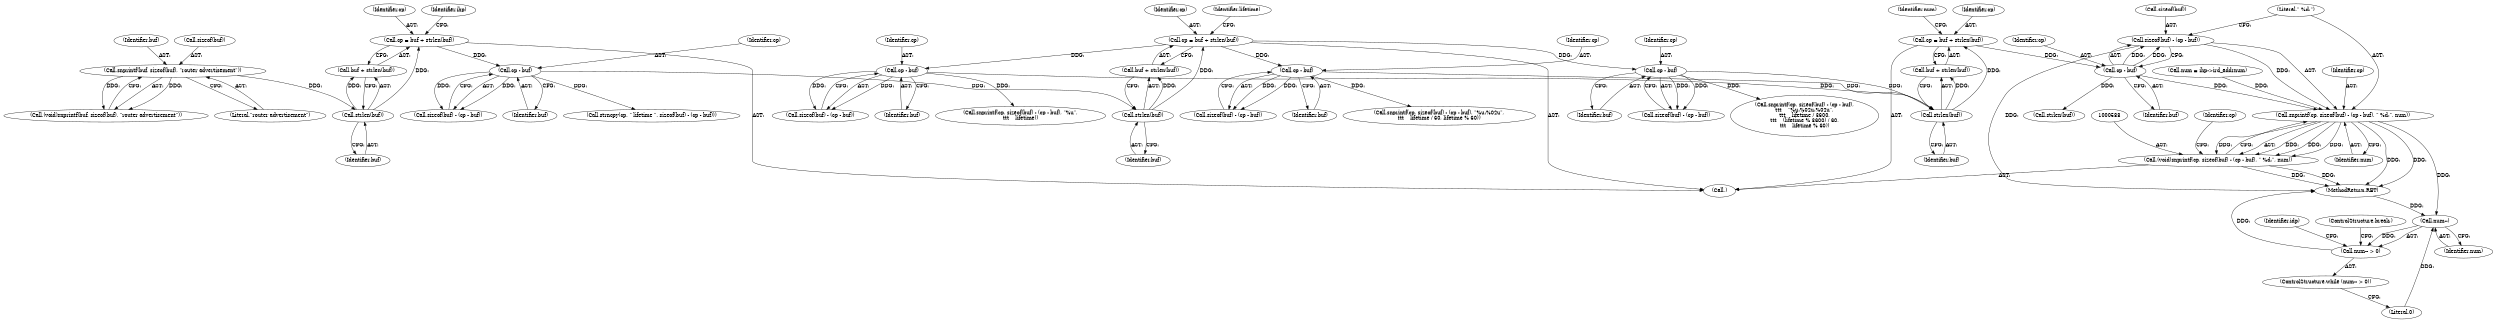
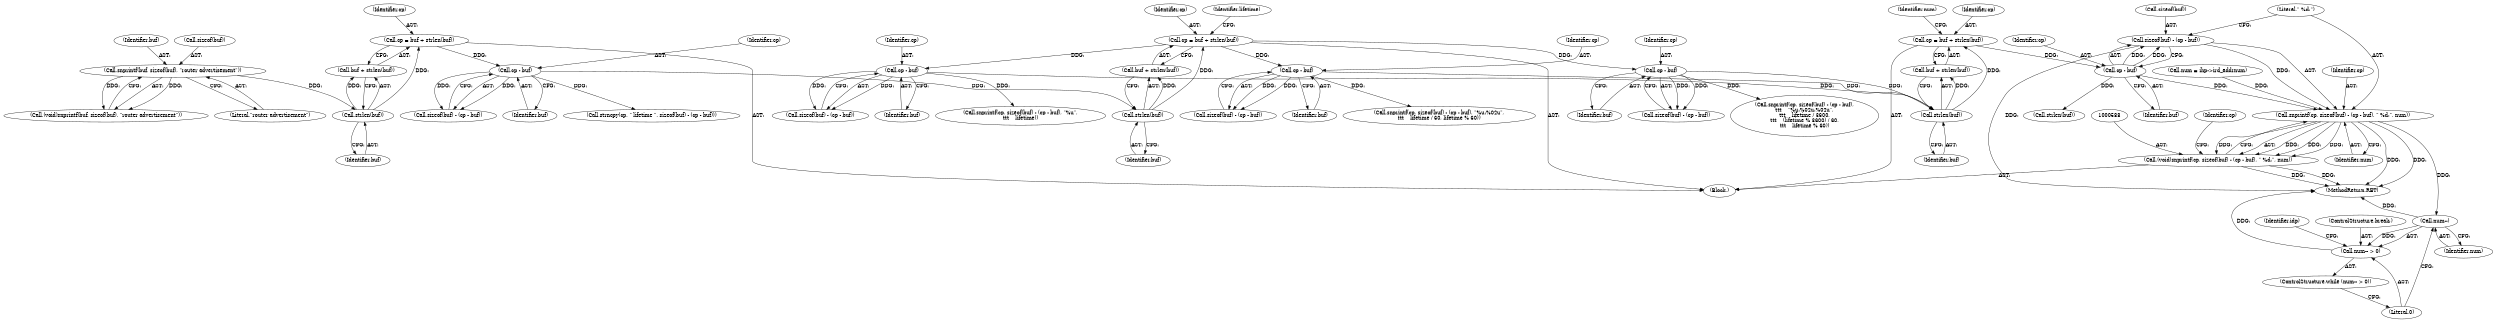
node "(Identifier,ihp)": removed
node "(Call,)": label "(Call,)" -> "(Block,)"
edge "(MethodReturn,RET)" -> "(Call,num--)": reversed
edge "(ControlStructure,break;)" -> "(Call,num-- > 0)": label "CFG: " -> "AST: "
edge "(Literal,0)" -> "(Call,num--)": label "DDG: " -> "CFG: "
edge "(Literal,0)" -> "(Call,num-- > 0)": added, label "AST:"
